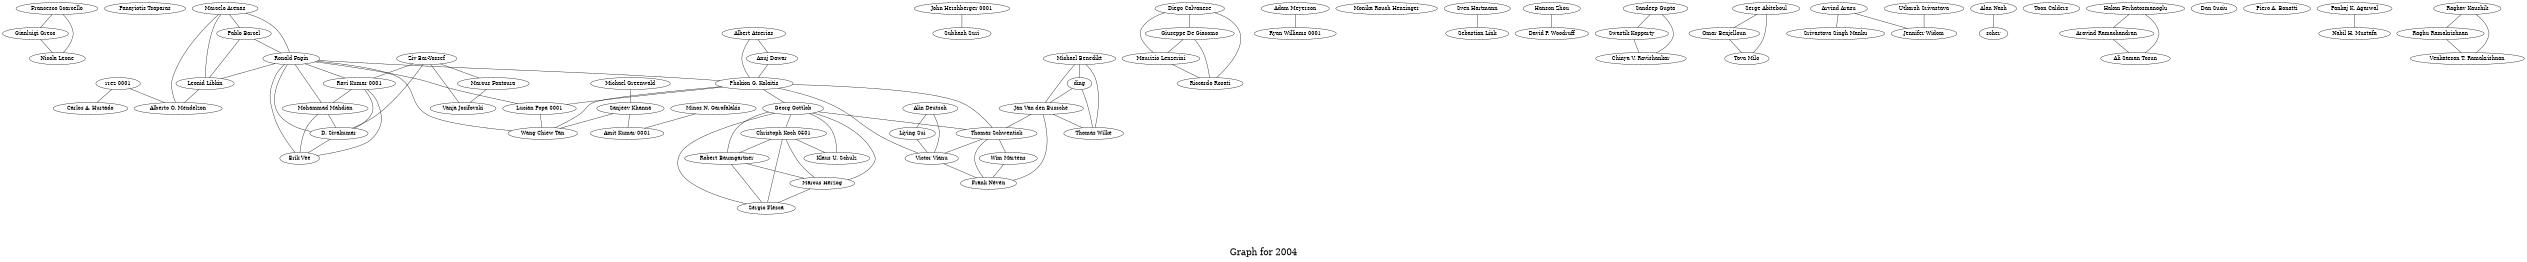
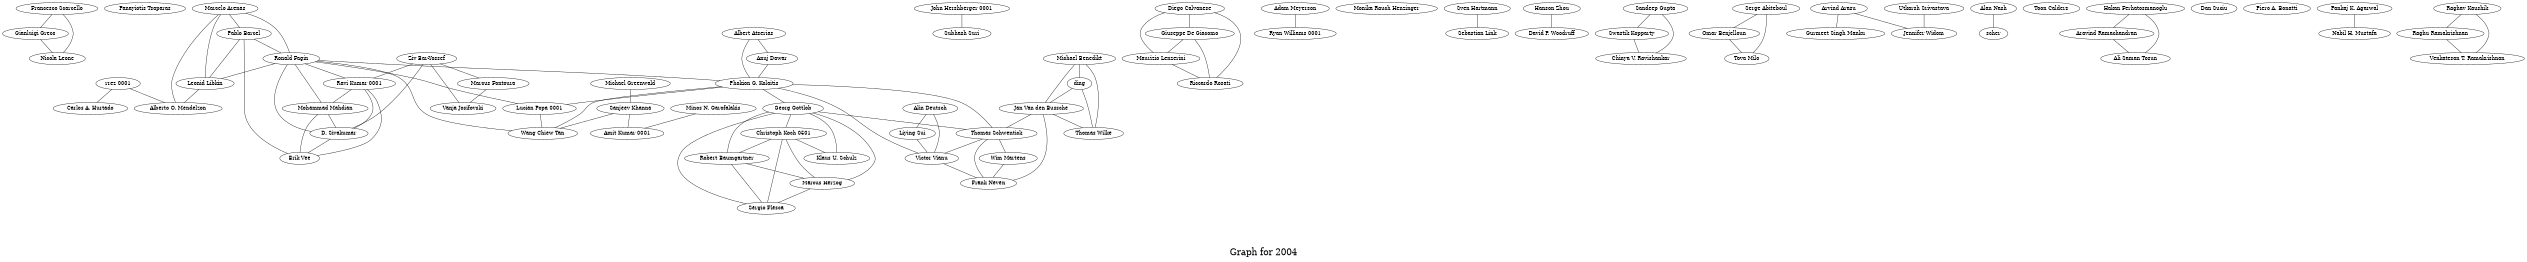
node "Srivastava Singh Manku": label "Srivastava Singh Manku" -> "Gurmeet Singh Manku"
edge "Ronald Fagin" -- "Erik Vee": now "Pablo Barcel" -- "Erik Vee"
